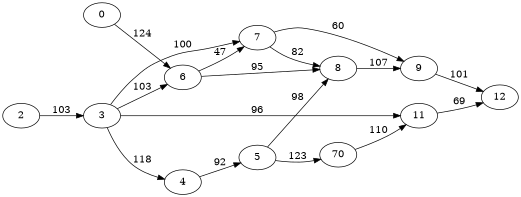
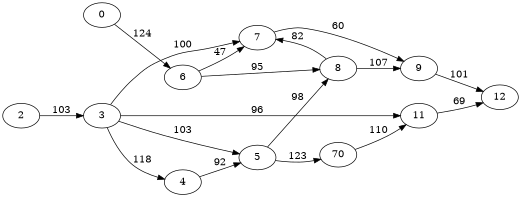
edge "7" -> "8": reversed
edge "3" -> "6": now "3" -> "5"
